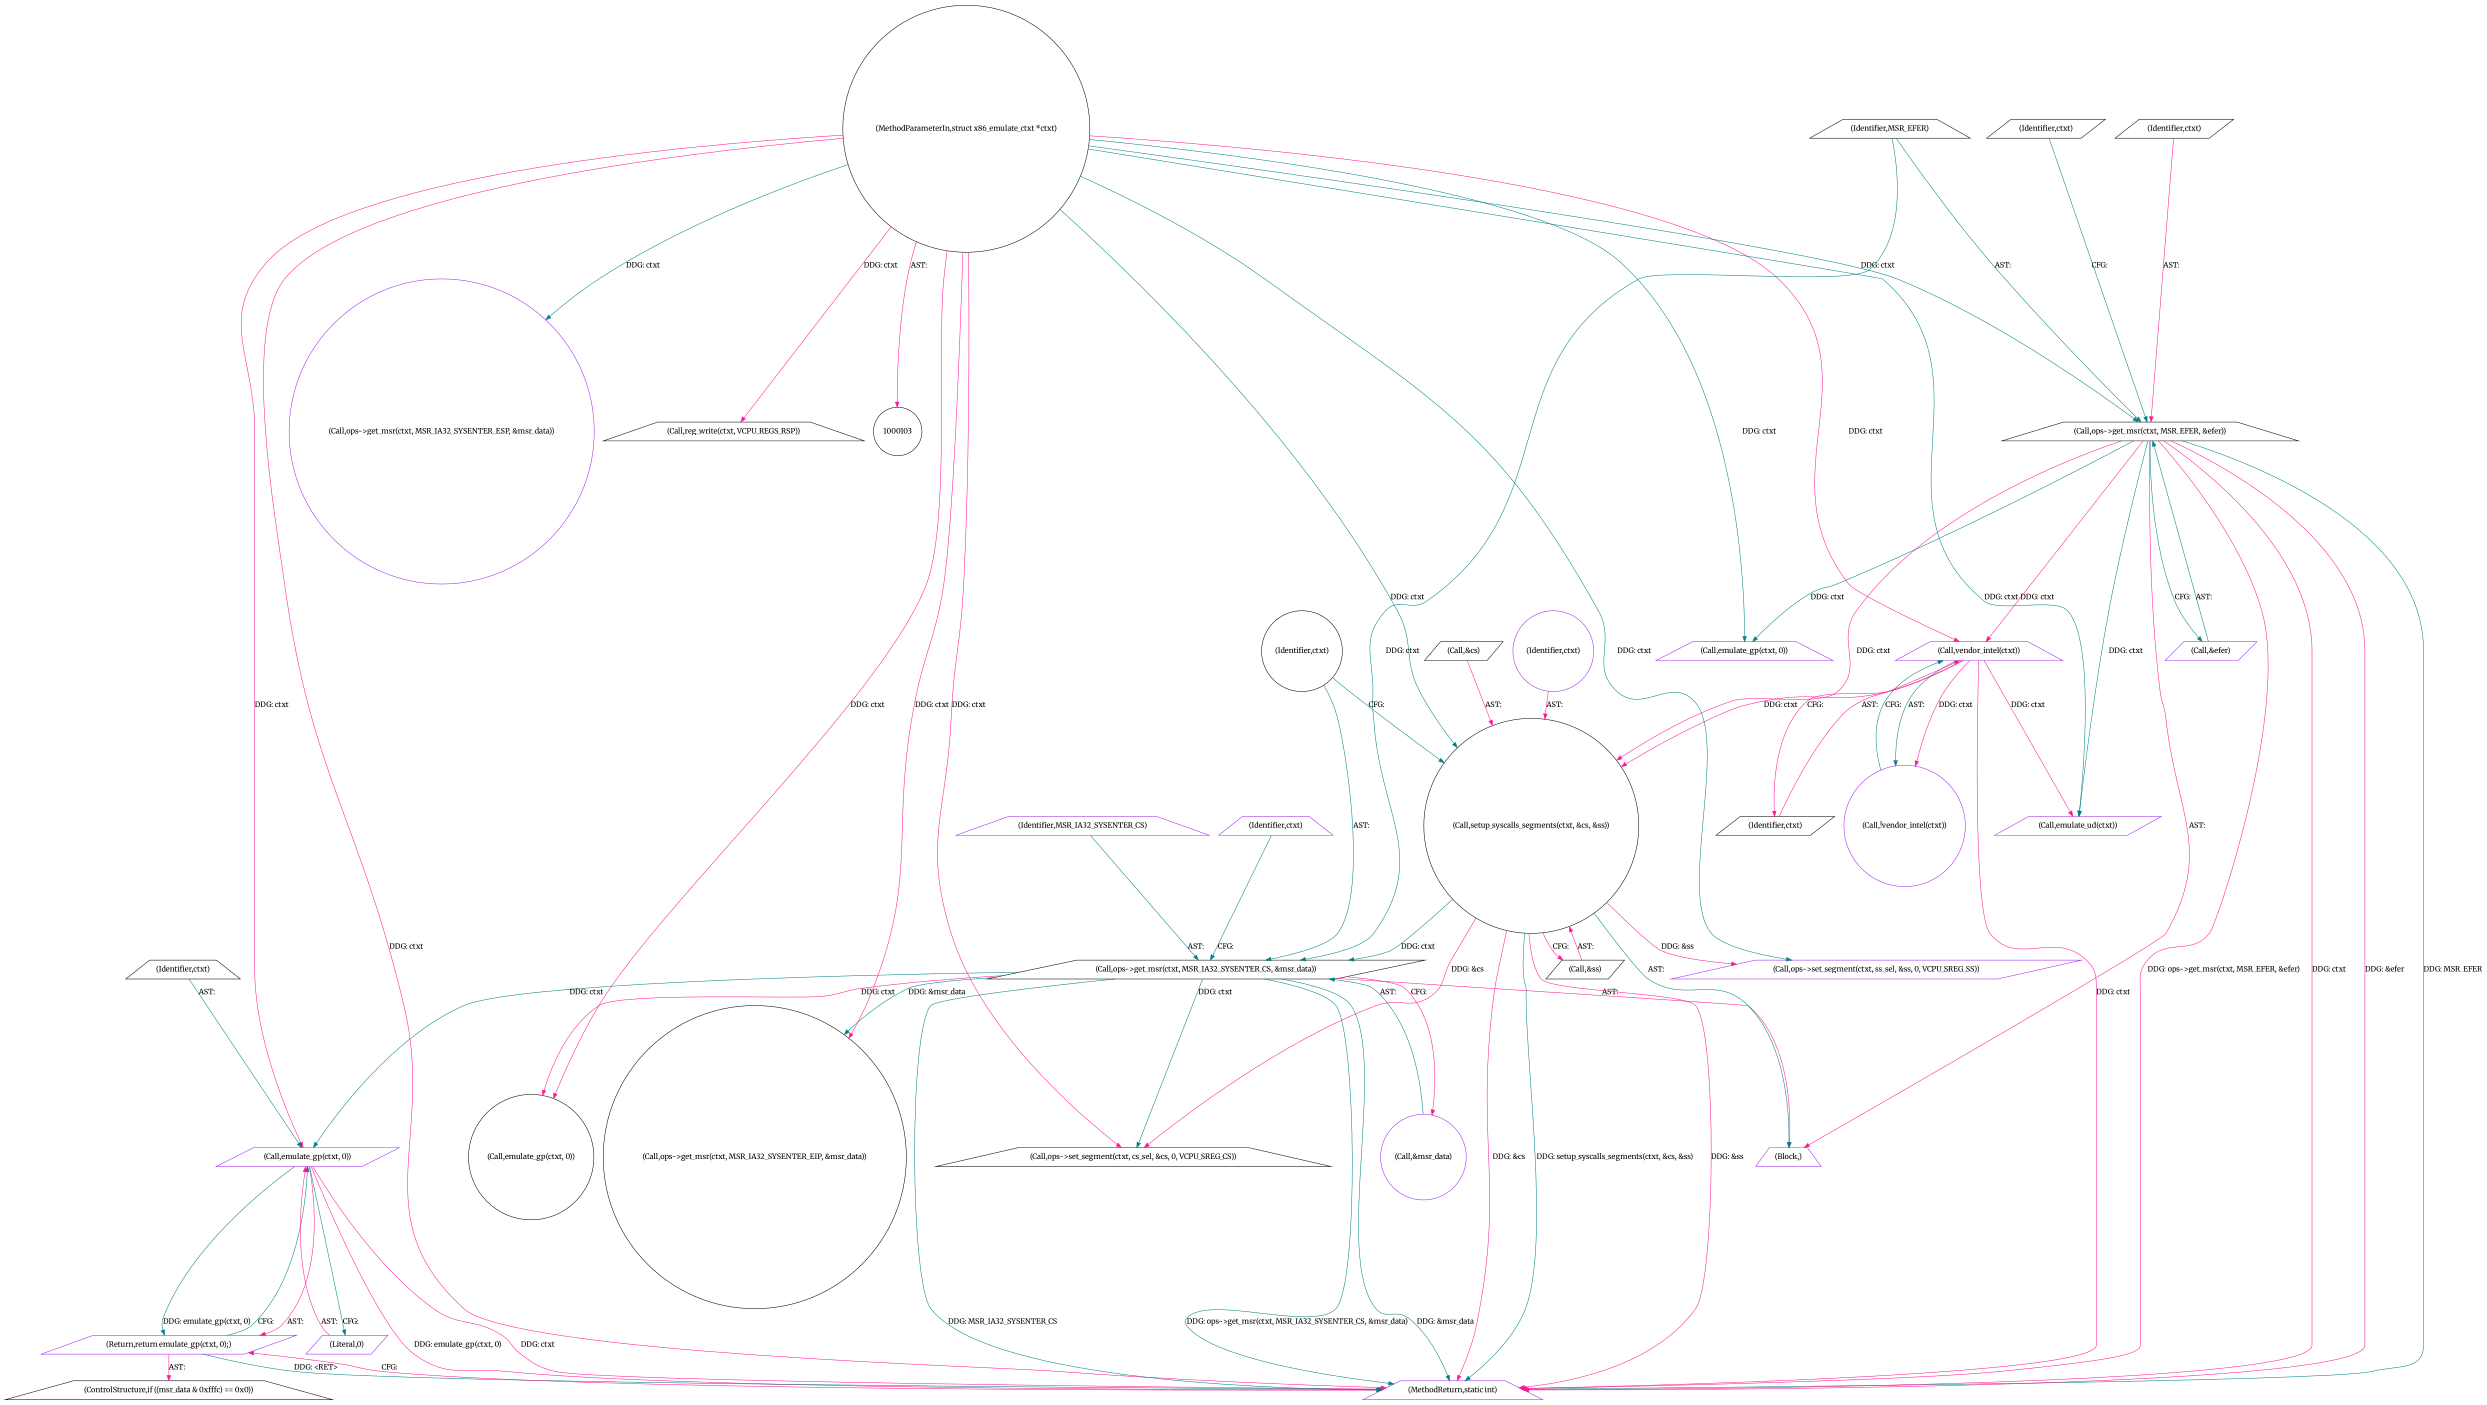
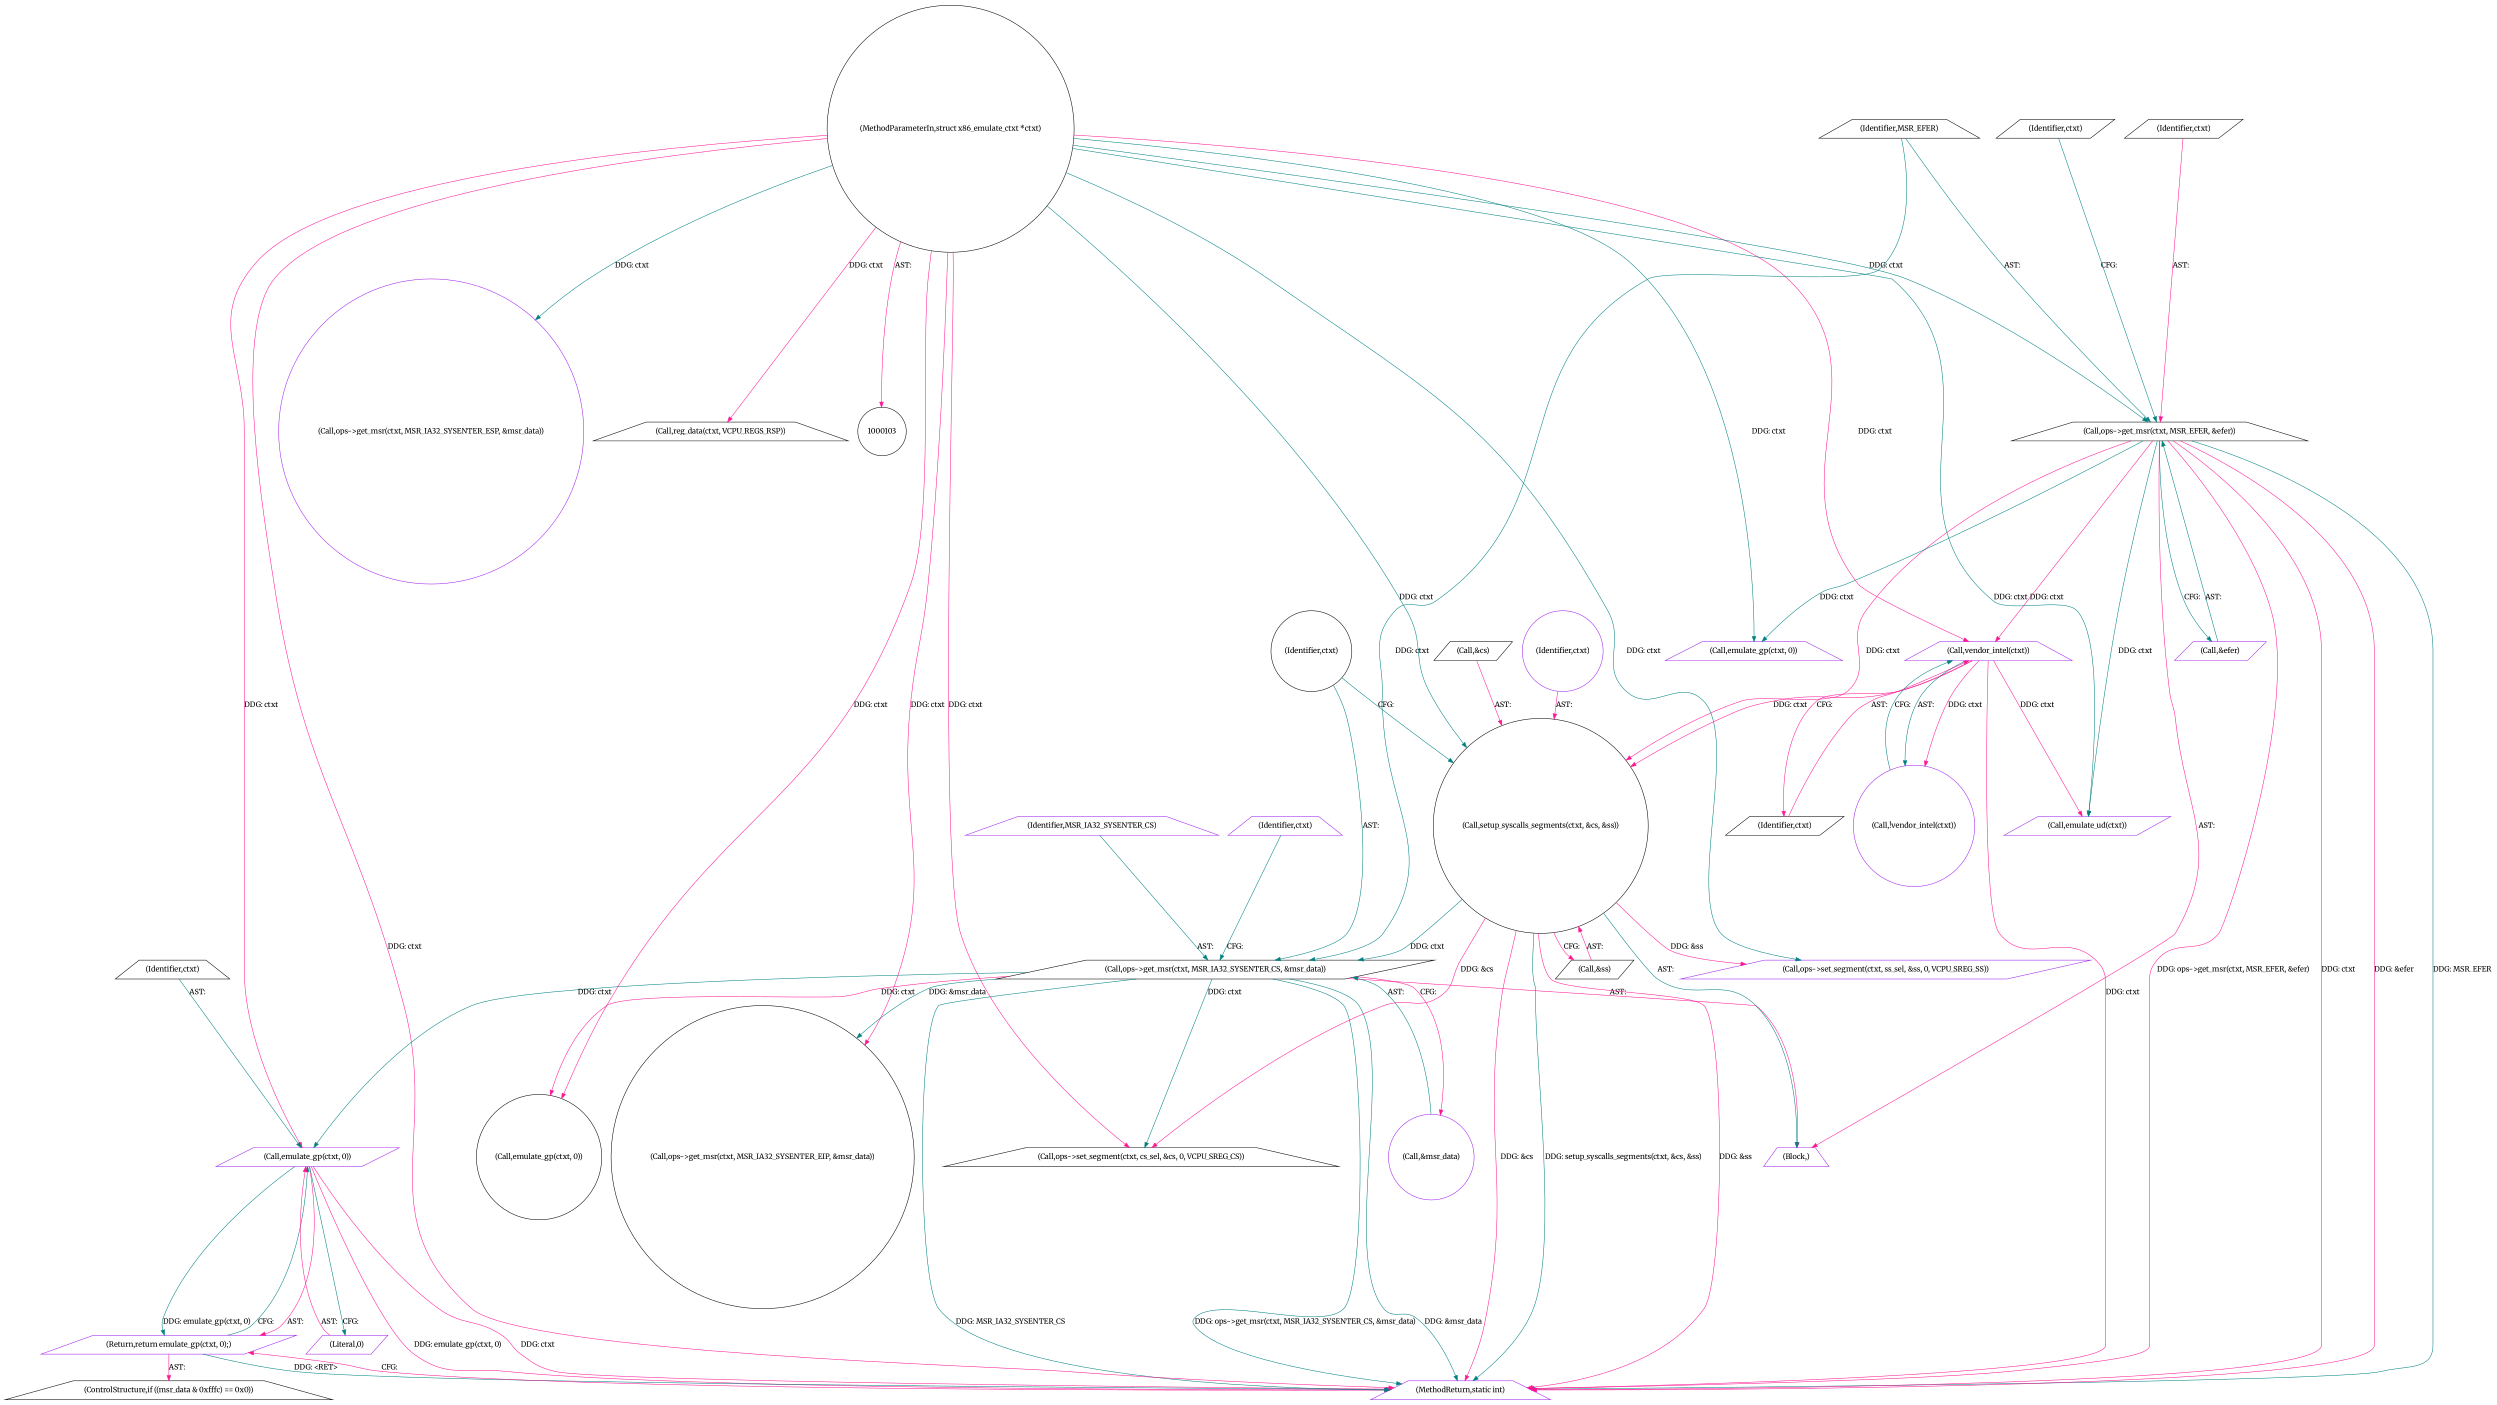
node "(Call,reg_write(ctxt, VCPU_REGS_RSP))": label "(Call,reg_write(ctxt, VCPU_REGS_RSP))" -> "(Call,reg_data(ctxt, VCPU_REGS_RSP))"
